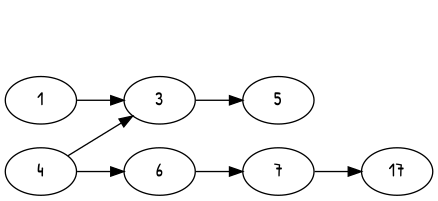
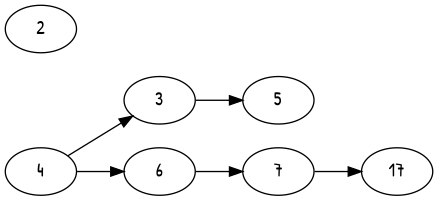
node "2": added
node "1": removed
